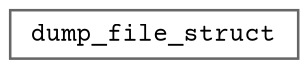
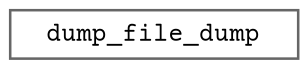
node "dump_file_struct": label "dump_file_struct" -> "dump_file_dump"
